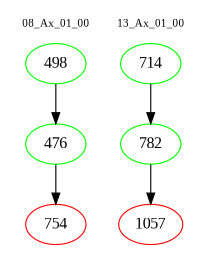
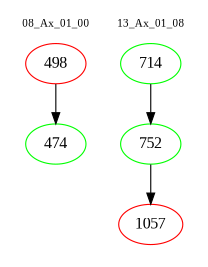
cluster "13_Ax_01_00": label "13_Ax_01_00" -> "13_Ax_01_08"
node "498": color green -> red
node "476": label "476" -> "474"
node "782": label "782" -> "752"
node "754": removed
